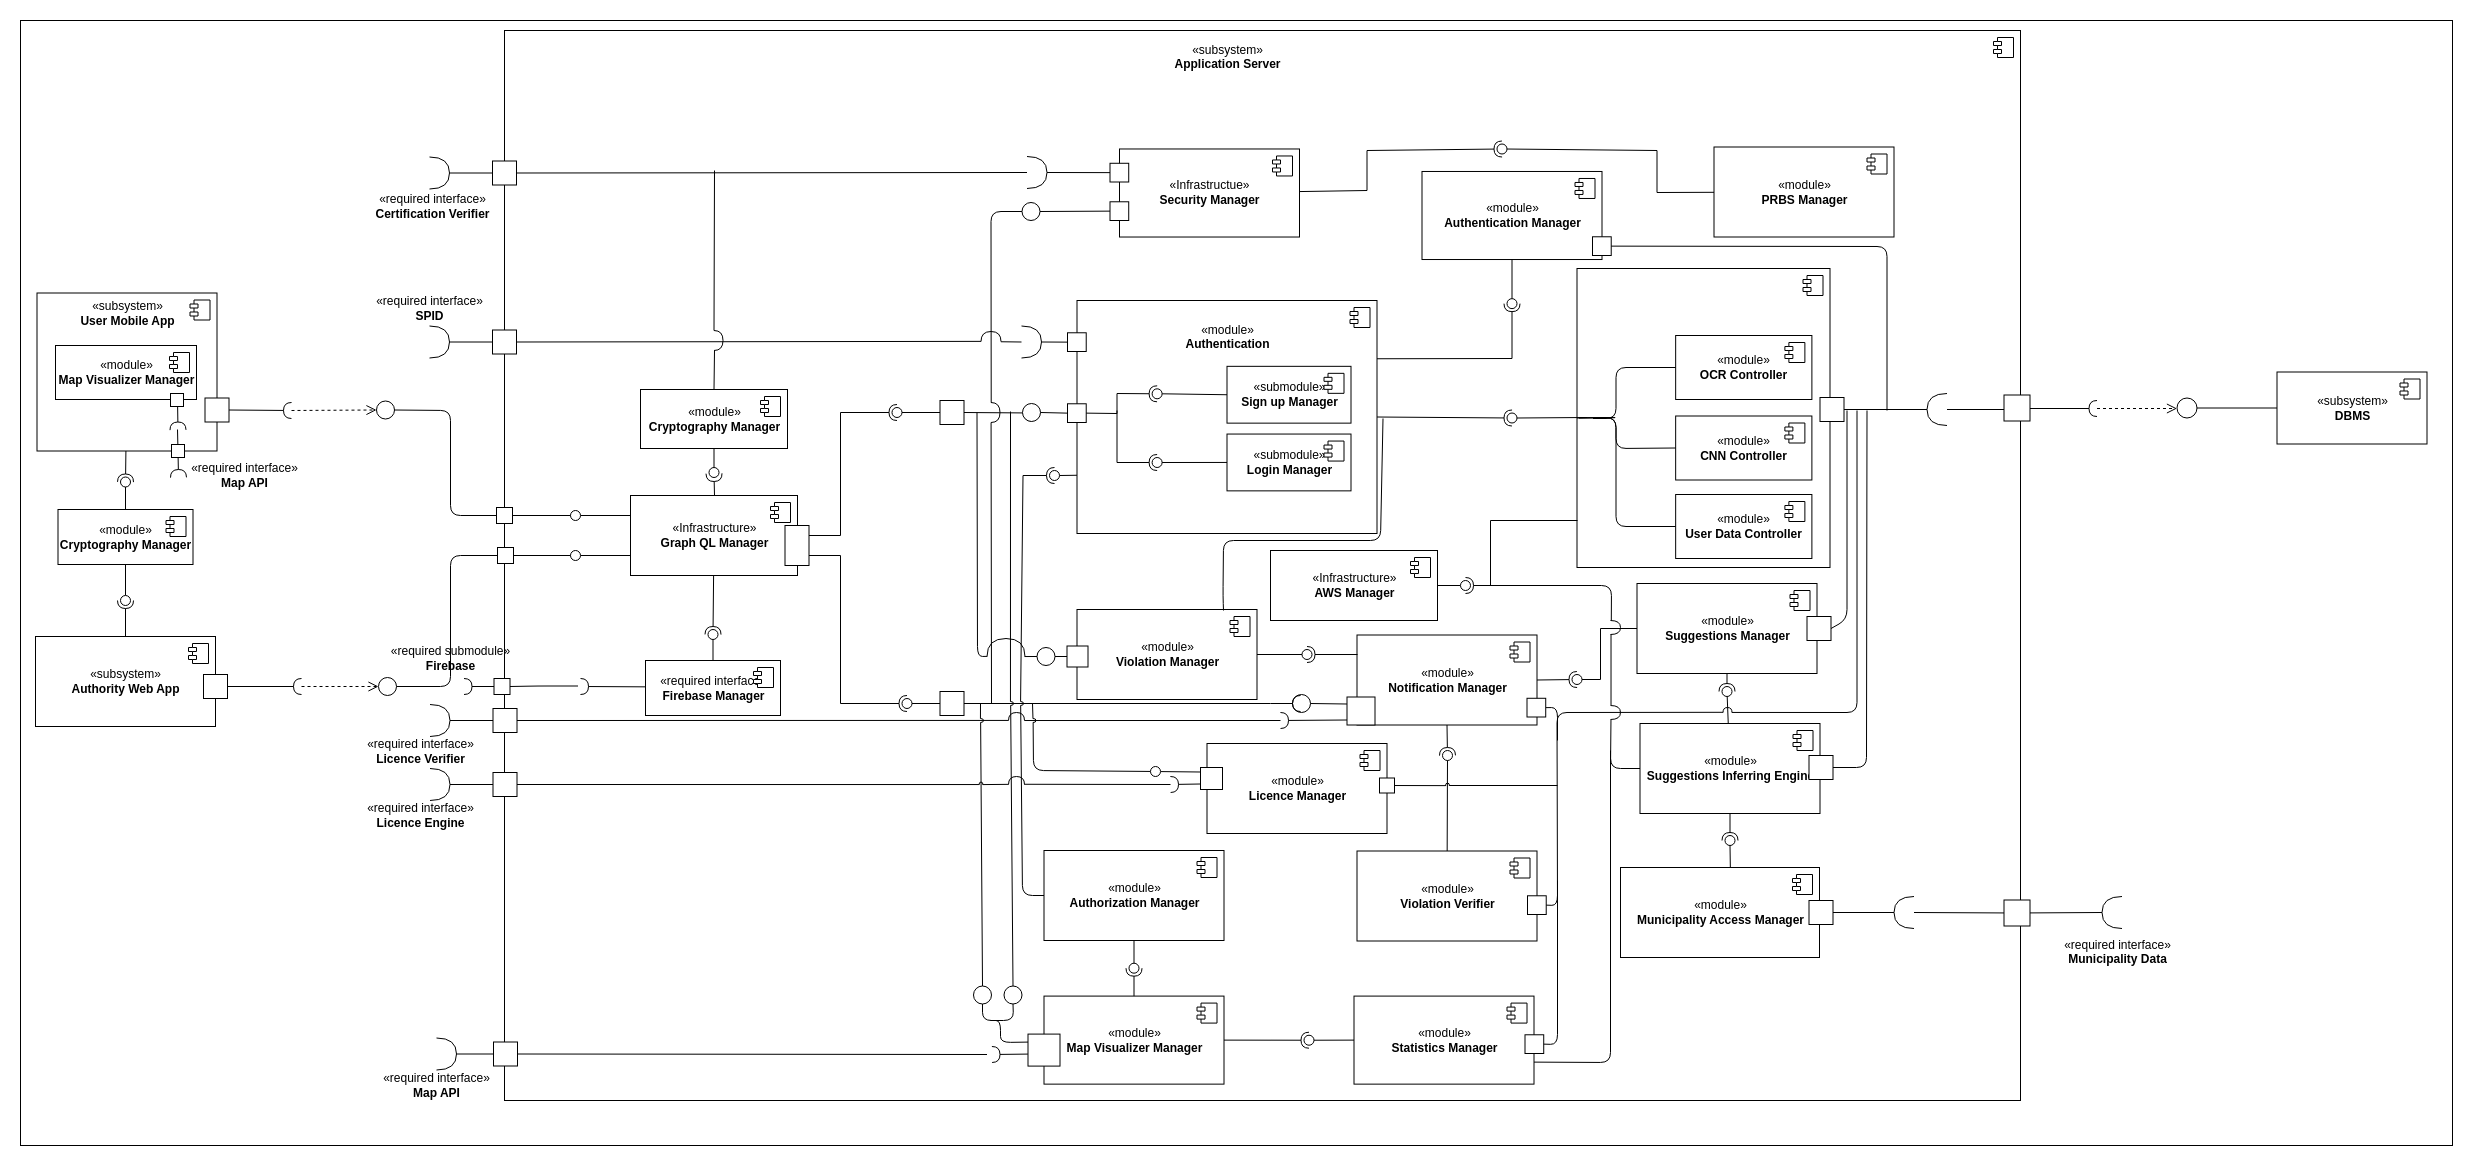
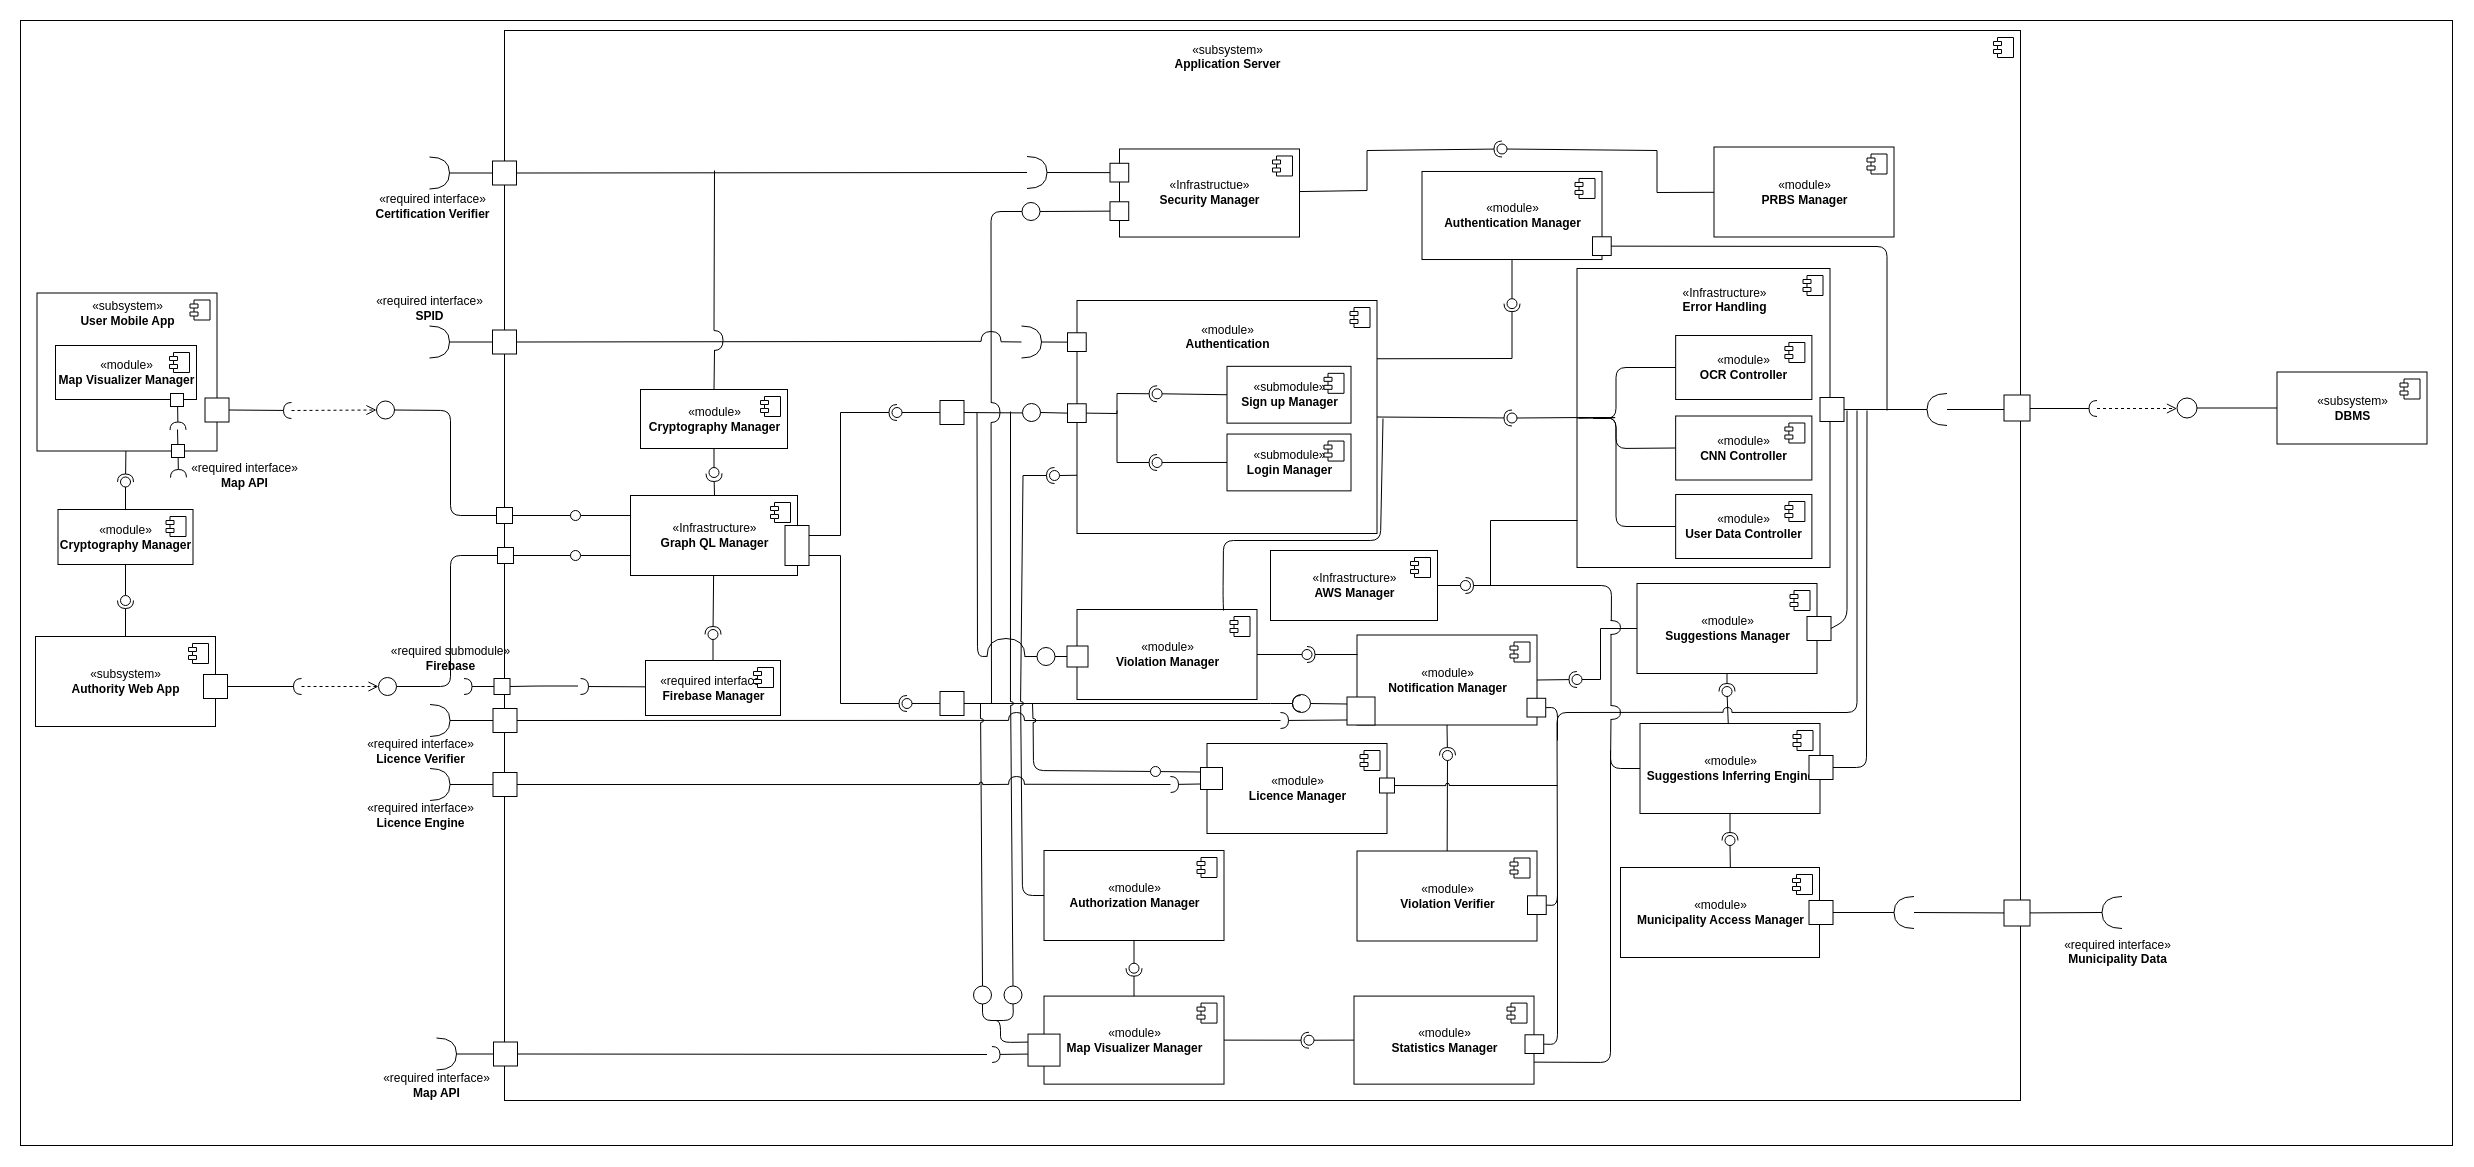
node "«Infrastructure» Error Handling": added
